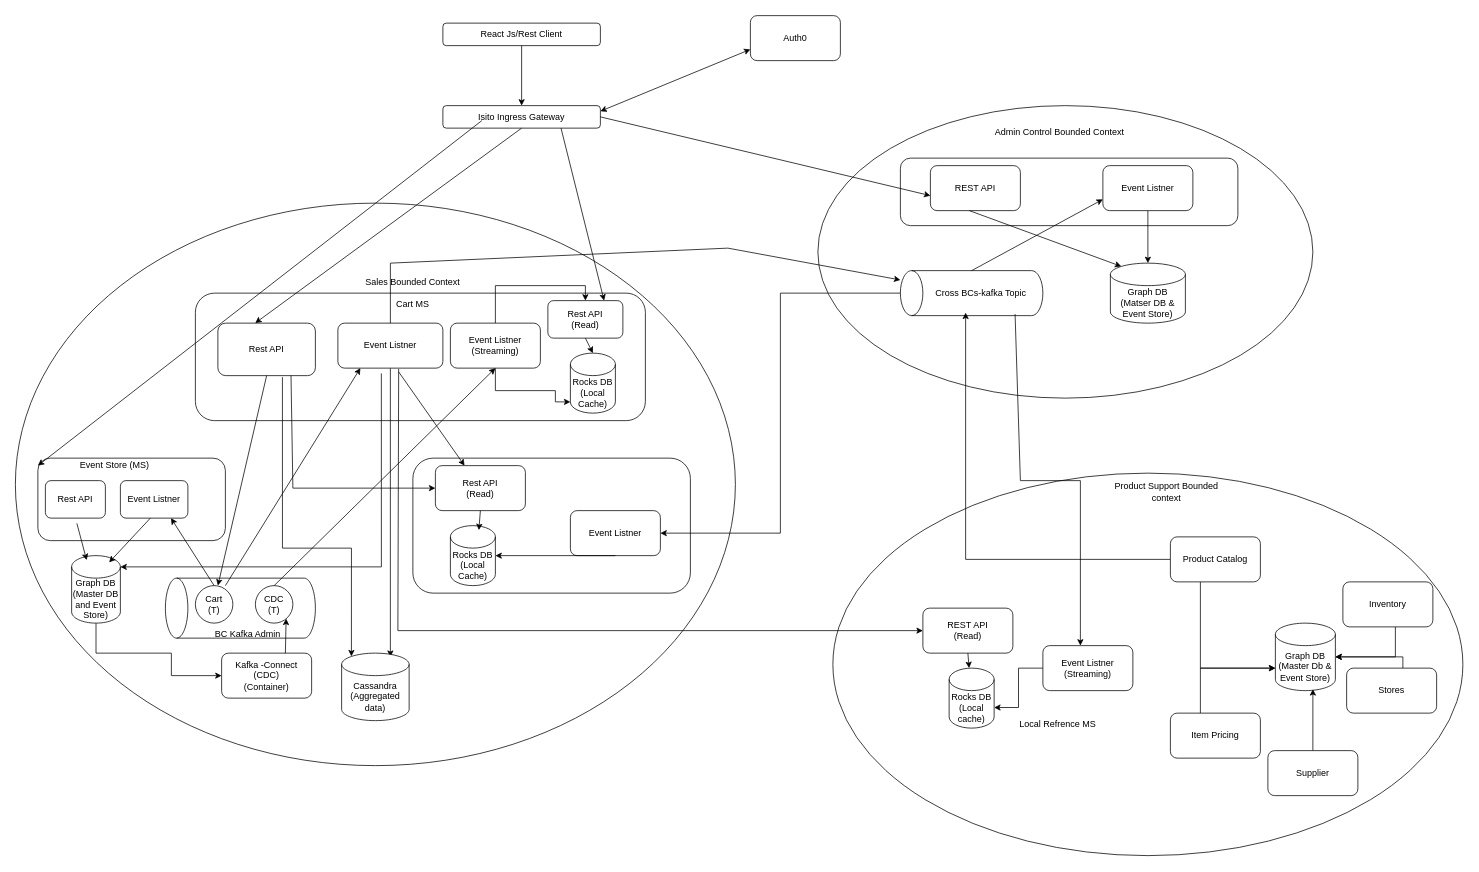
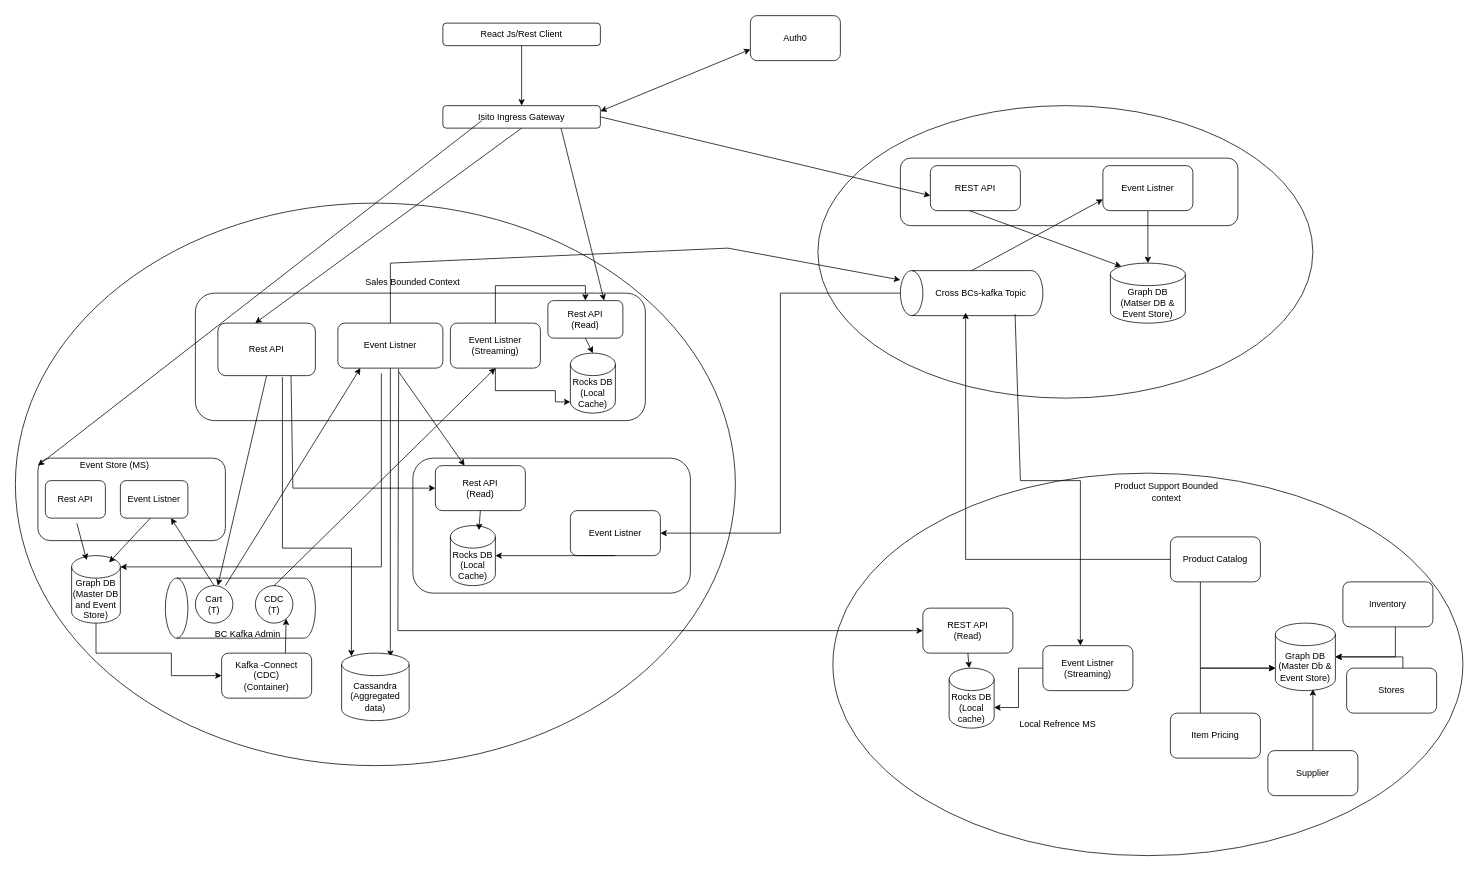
node "Admin Control Bounded Context": removed
node "Cart MS": removed
